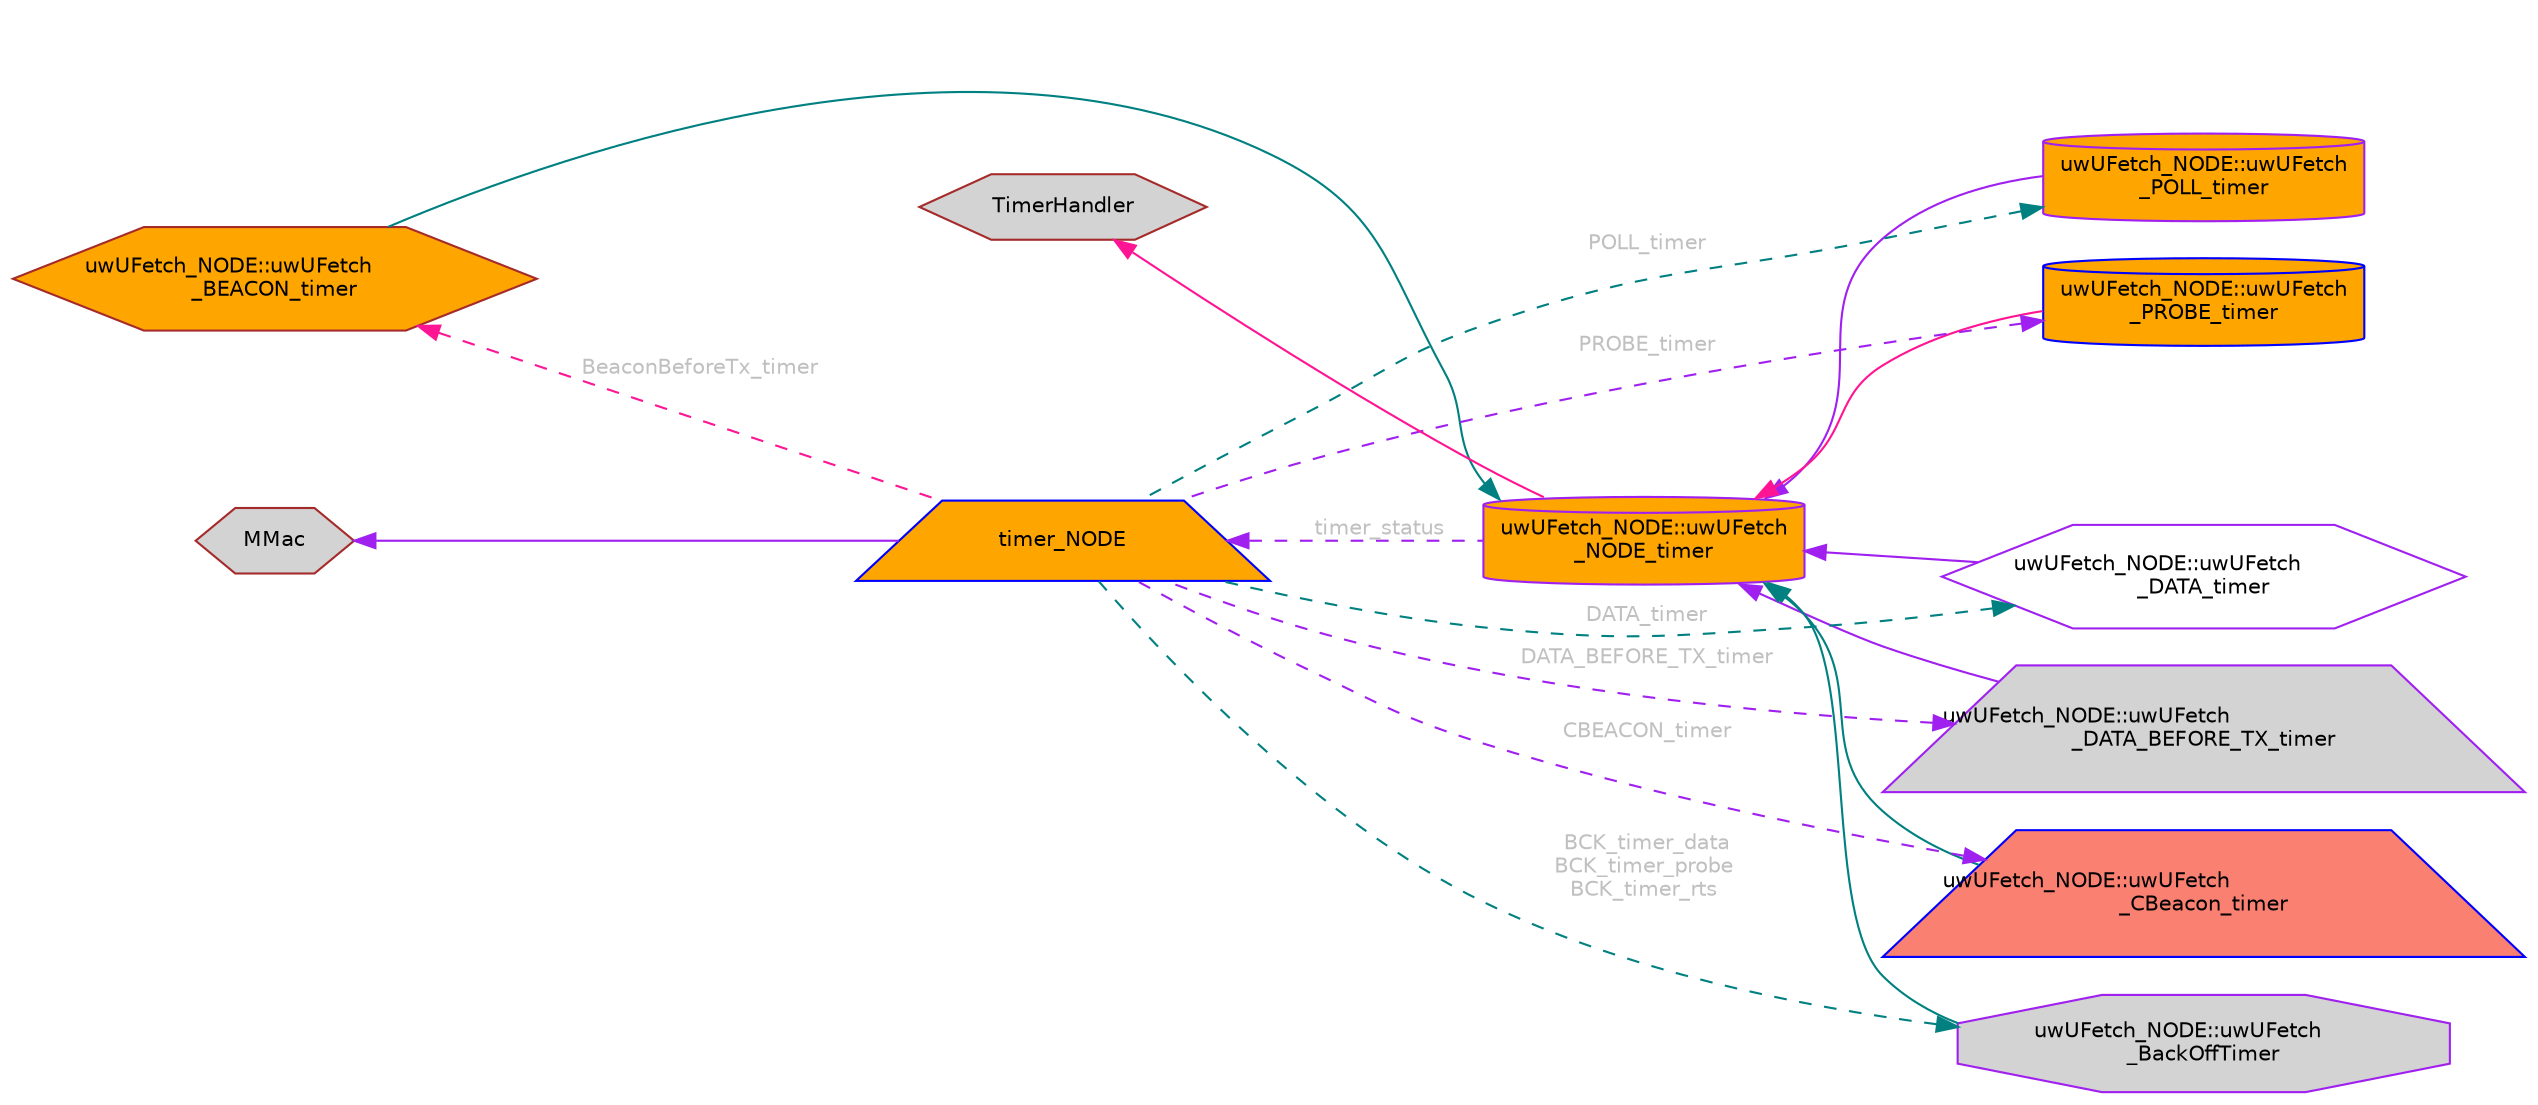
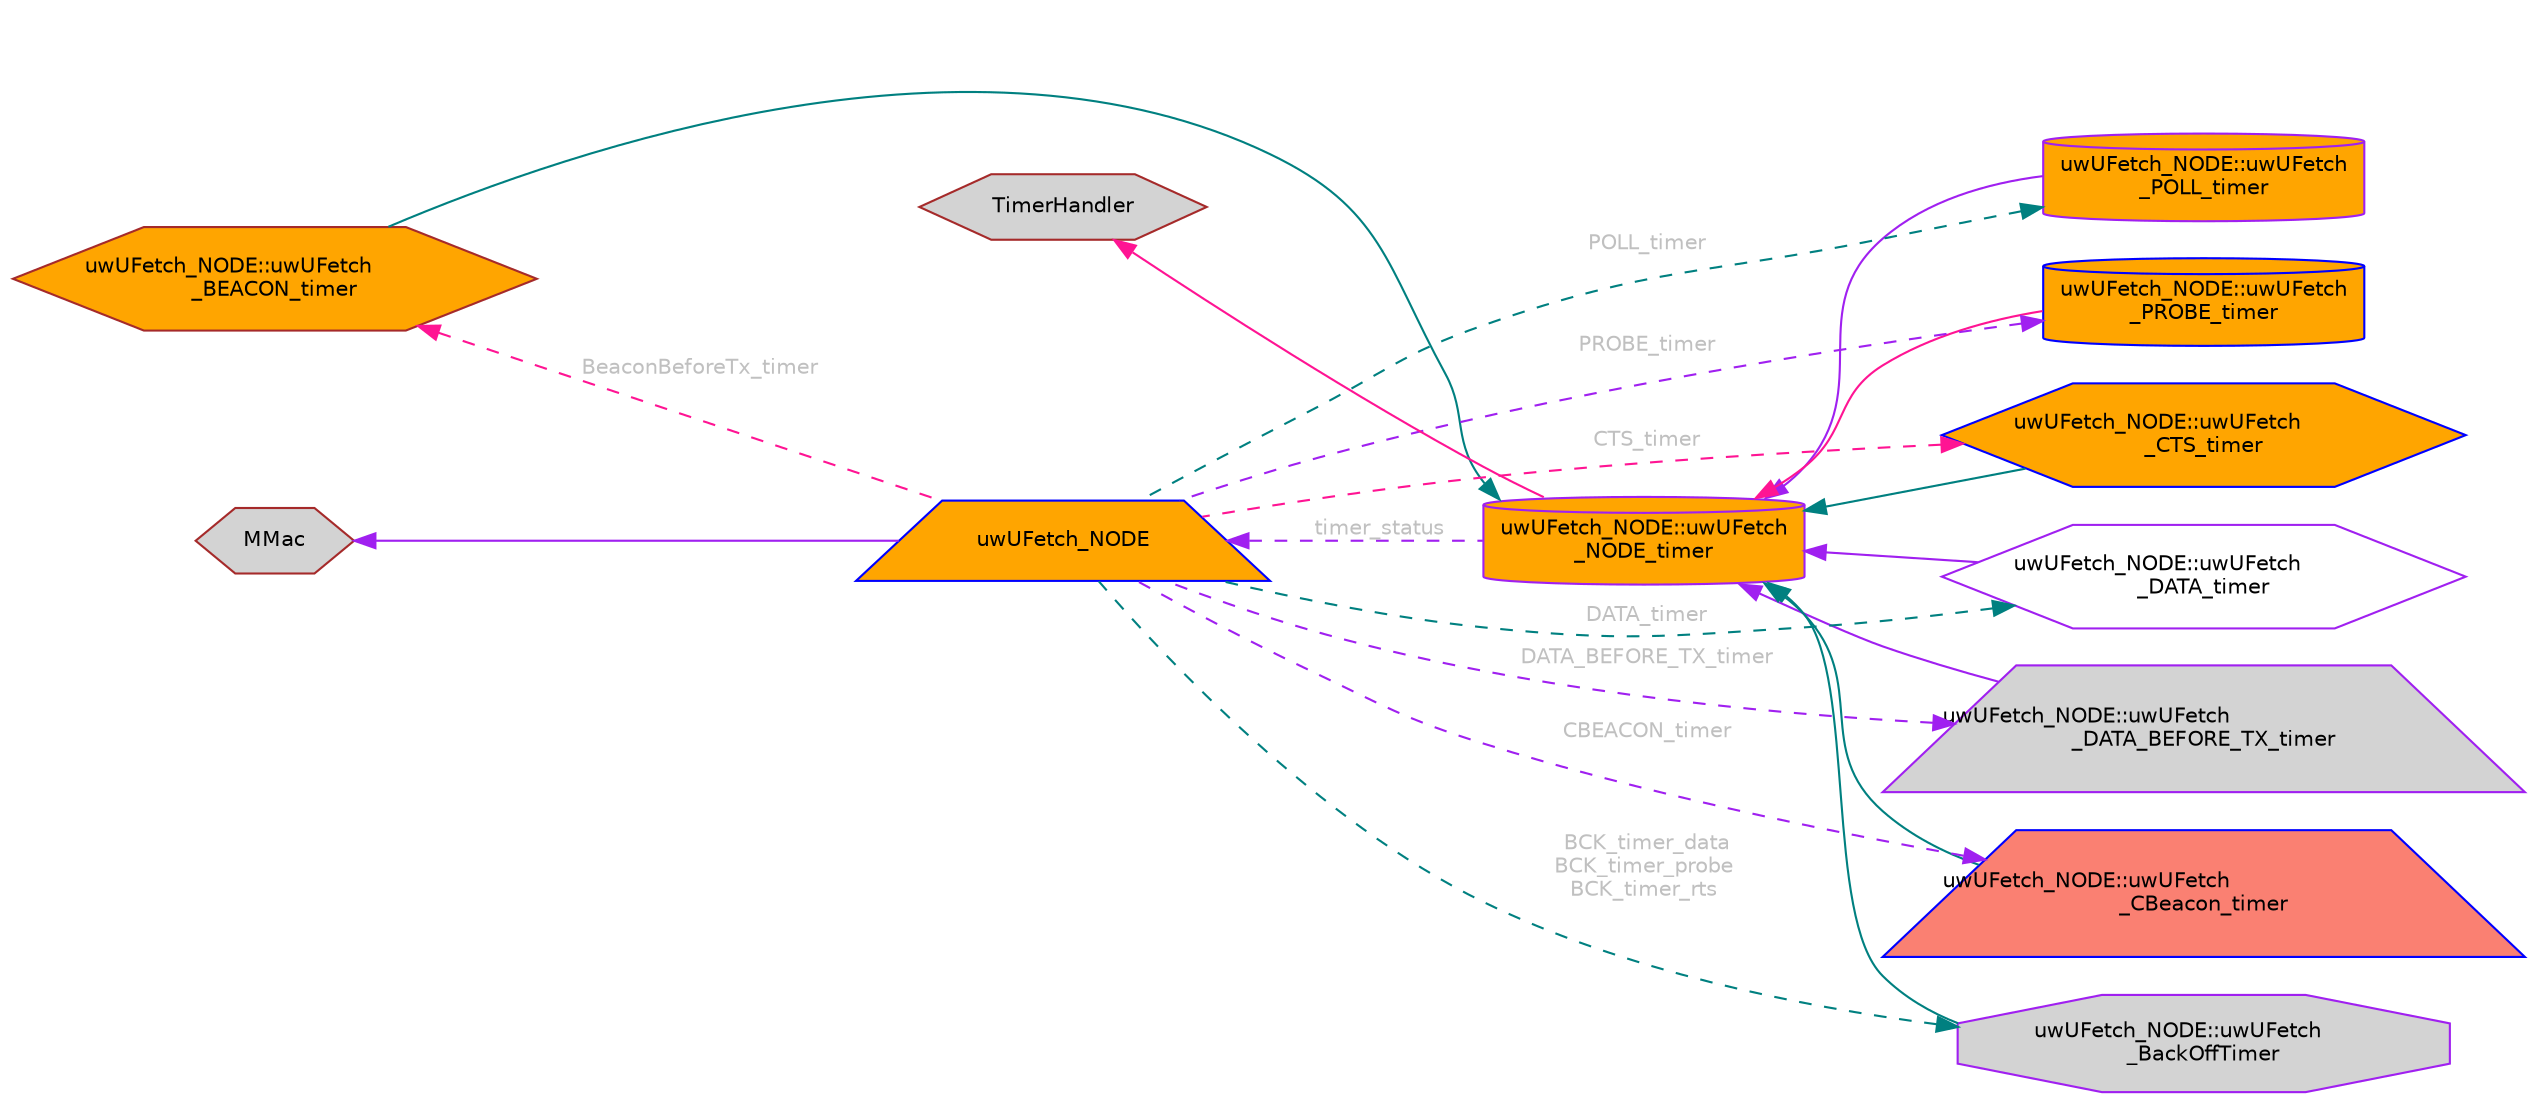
node "uwUFetch_NODE::uwUFetch _CTS_timer": added
node "timer_NODE": label "timer_NODE" -> "uwUFetch_NODE"
